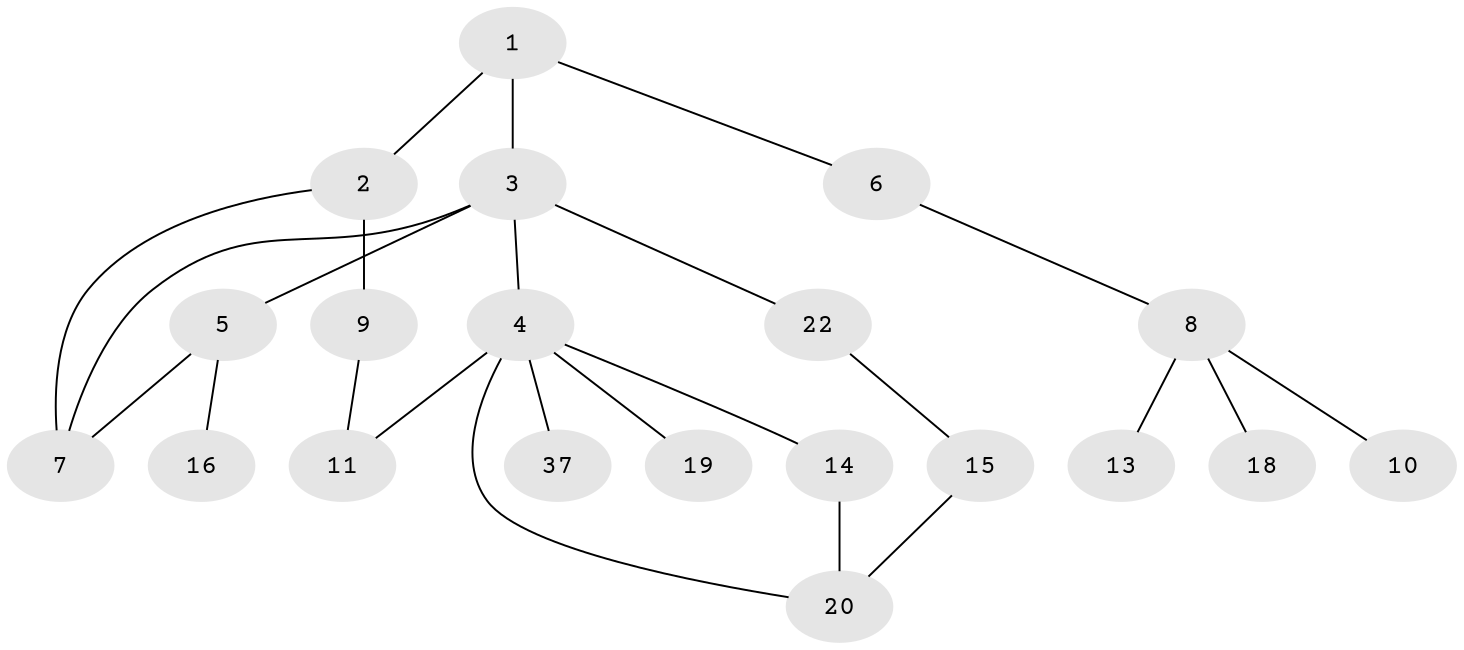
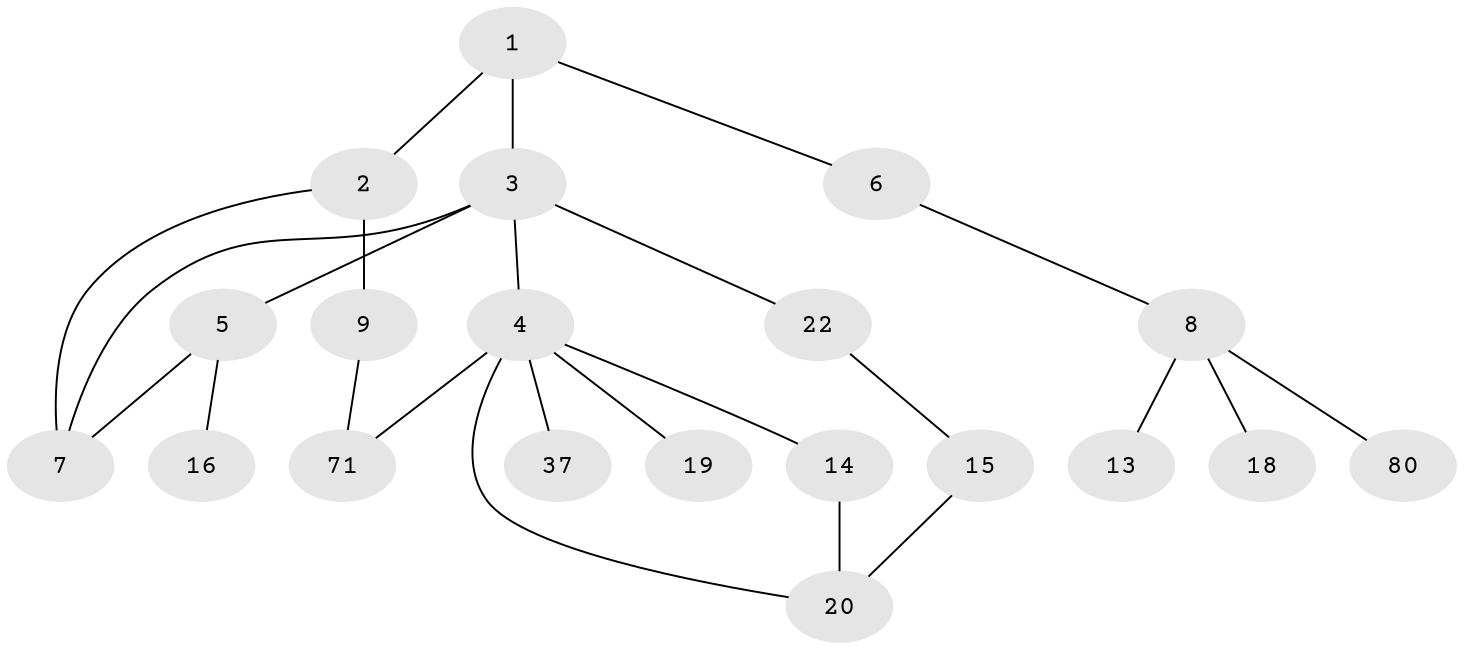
node "11": label "11" -> "71"
node "10": label "10" -> "80"
